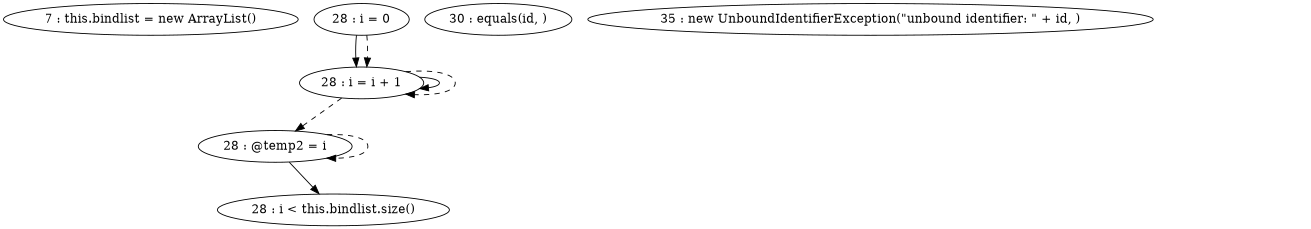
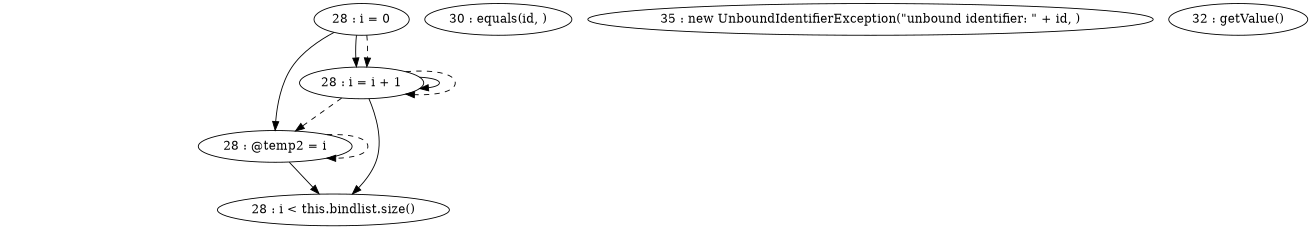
node "7 : this.bindlist = new ArrayList()": removed
node "32 : getValue()": added
edge "28 : i = 0" -> "28 : @temp2 = i": added
edge "28 : i = i + 1" -> "28 : i < this.bindlist.size()": added
